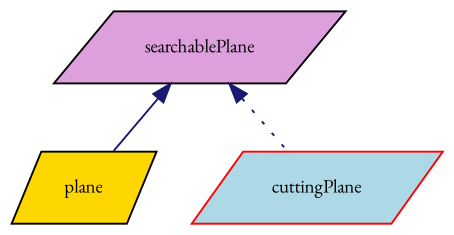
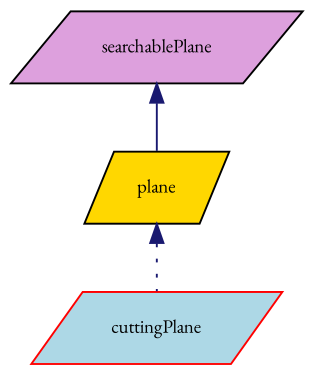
edge "cuttingPlane" -> "searchablePlane": now "cuttingPlane" -> "plane"
